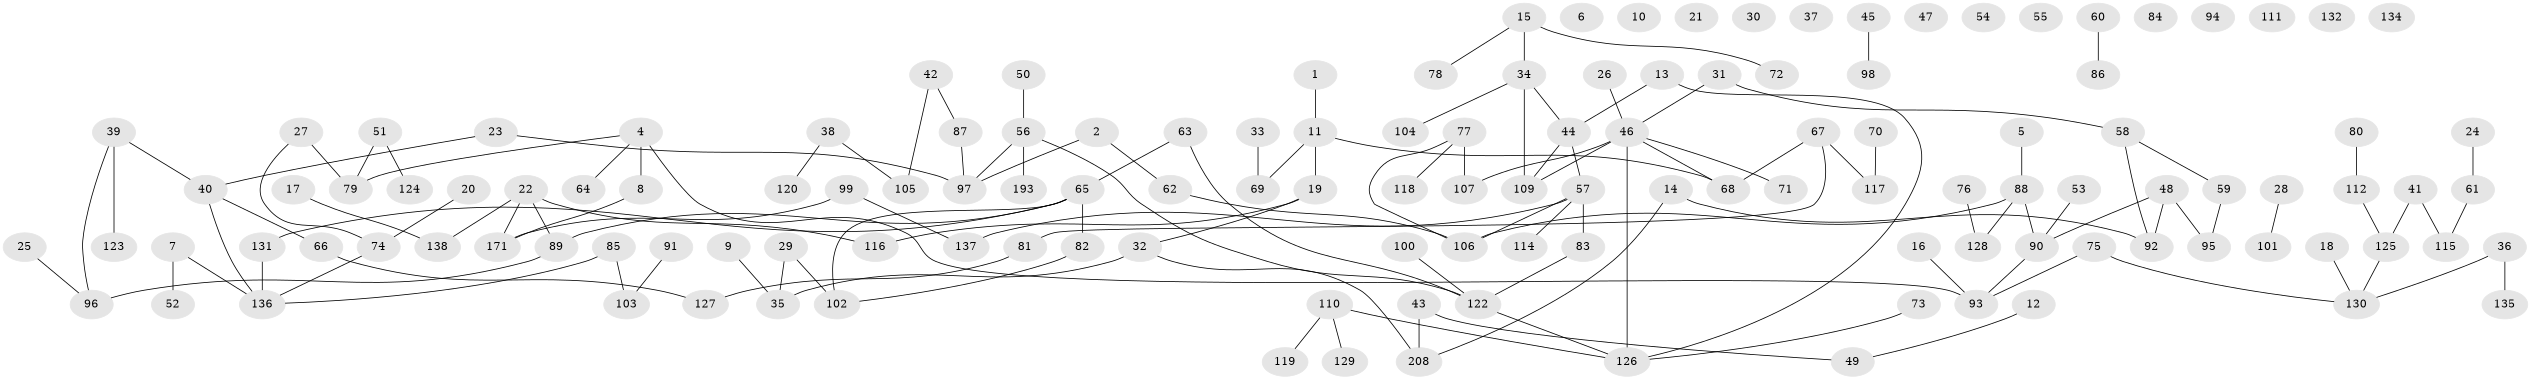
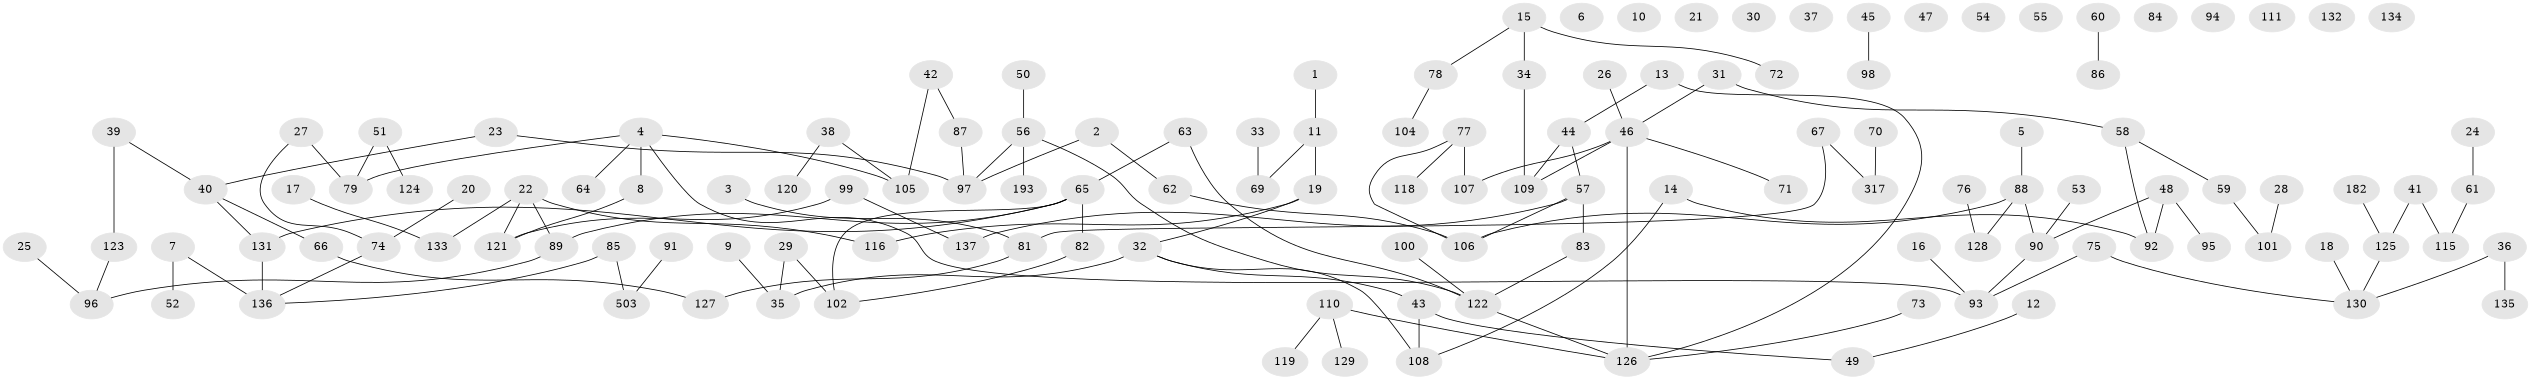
edge "34" -- "104": now "78" -- "104"
edge "34" -- "44": removed
node "80": removed
edge "4" -- "105": added
node "3": added
node "68": removed
node "117": label "117" -> "317"
node "112": label "112" -> "182"
edge "39" -- "96": now "123" -- "96"
edge "59" -- "95": now "59" -- "101"
node "138": label "138" -> "133"
node "171": label "171" -> "121"
node "114": removed
edge "40" -- "136": now "40" -- "131"
edge "32" -- "43": added
node "103": label "103" -> "503"
node "208": label "208" -> "108"
